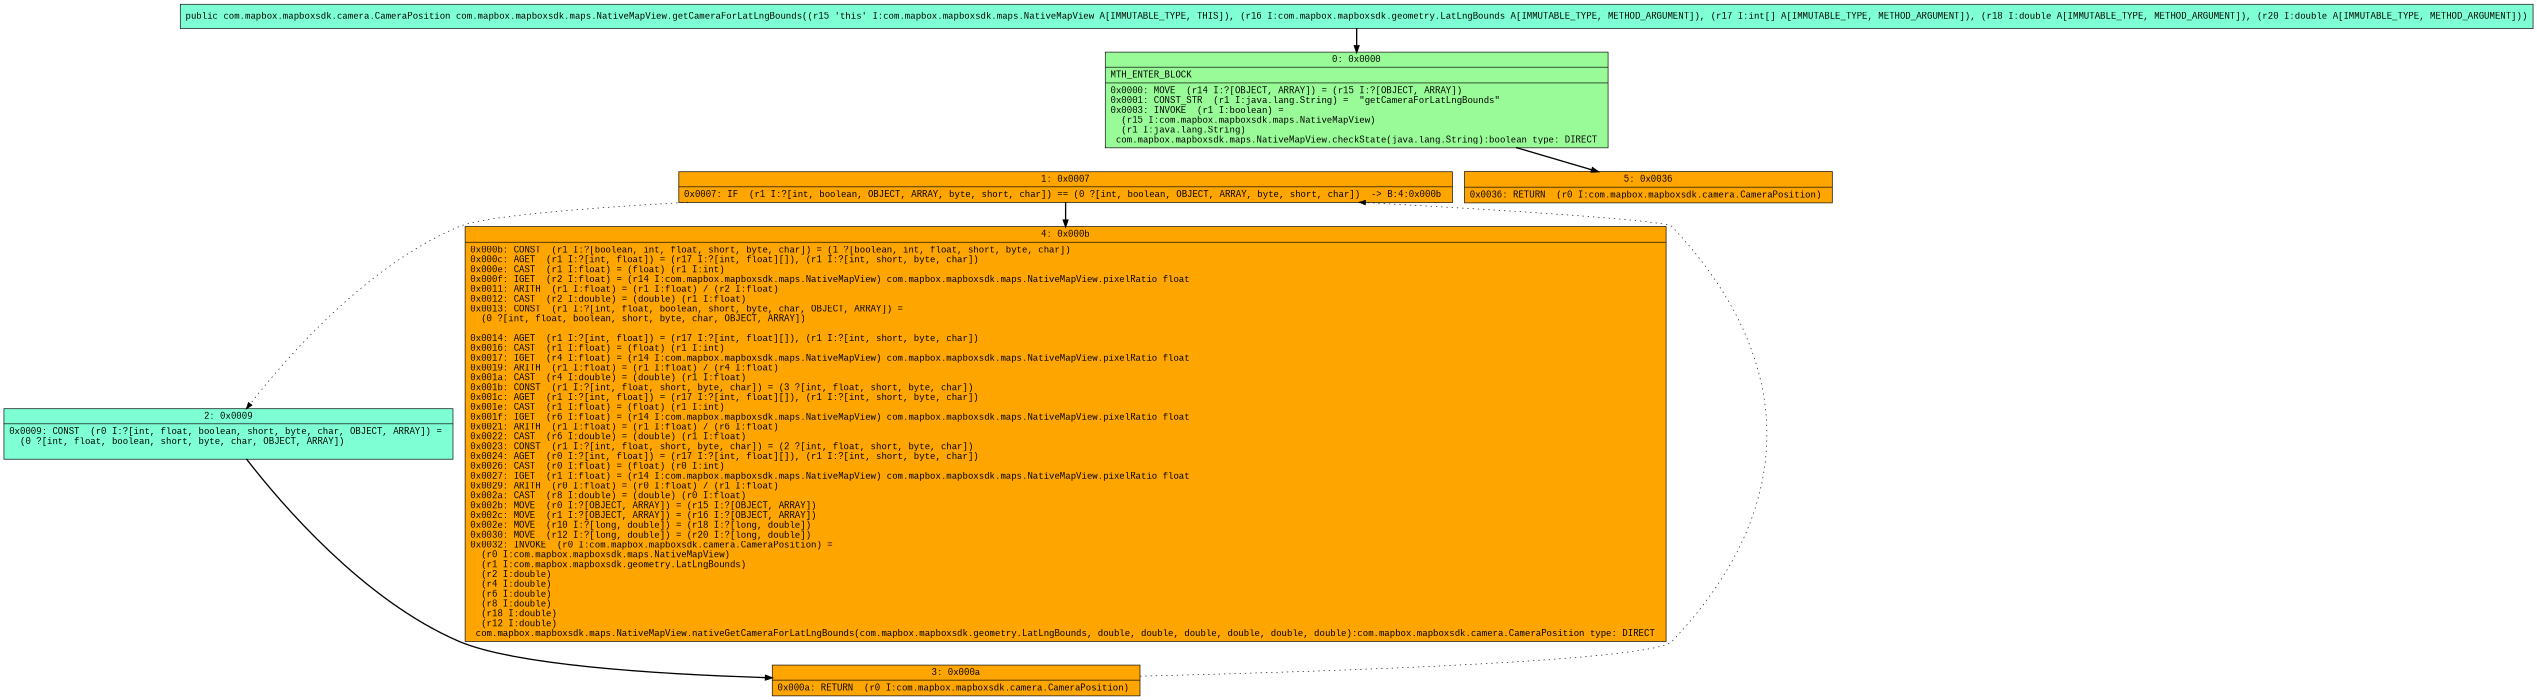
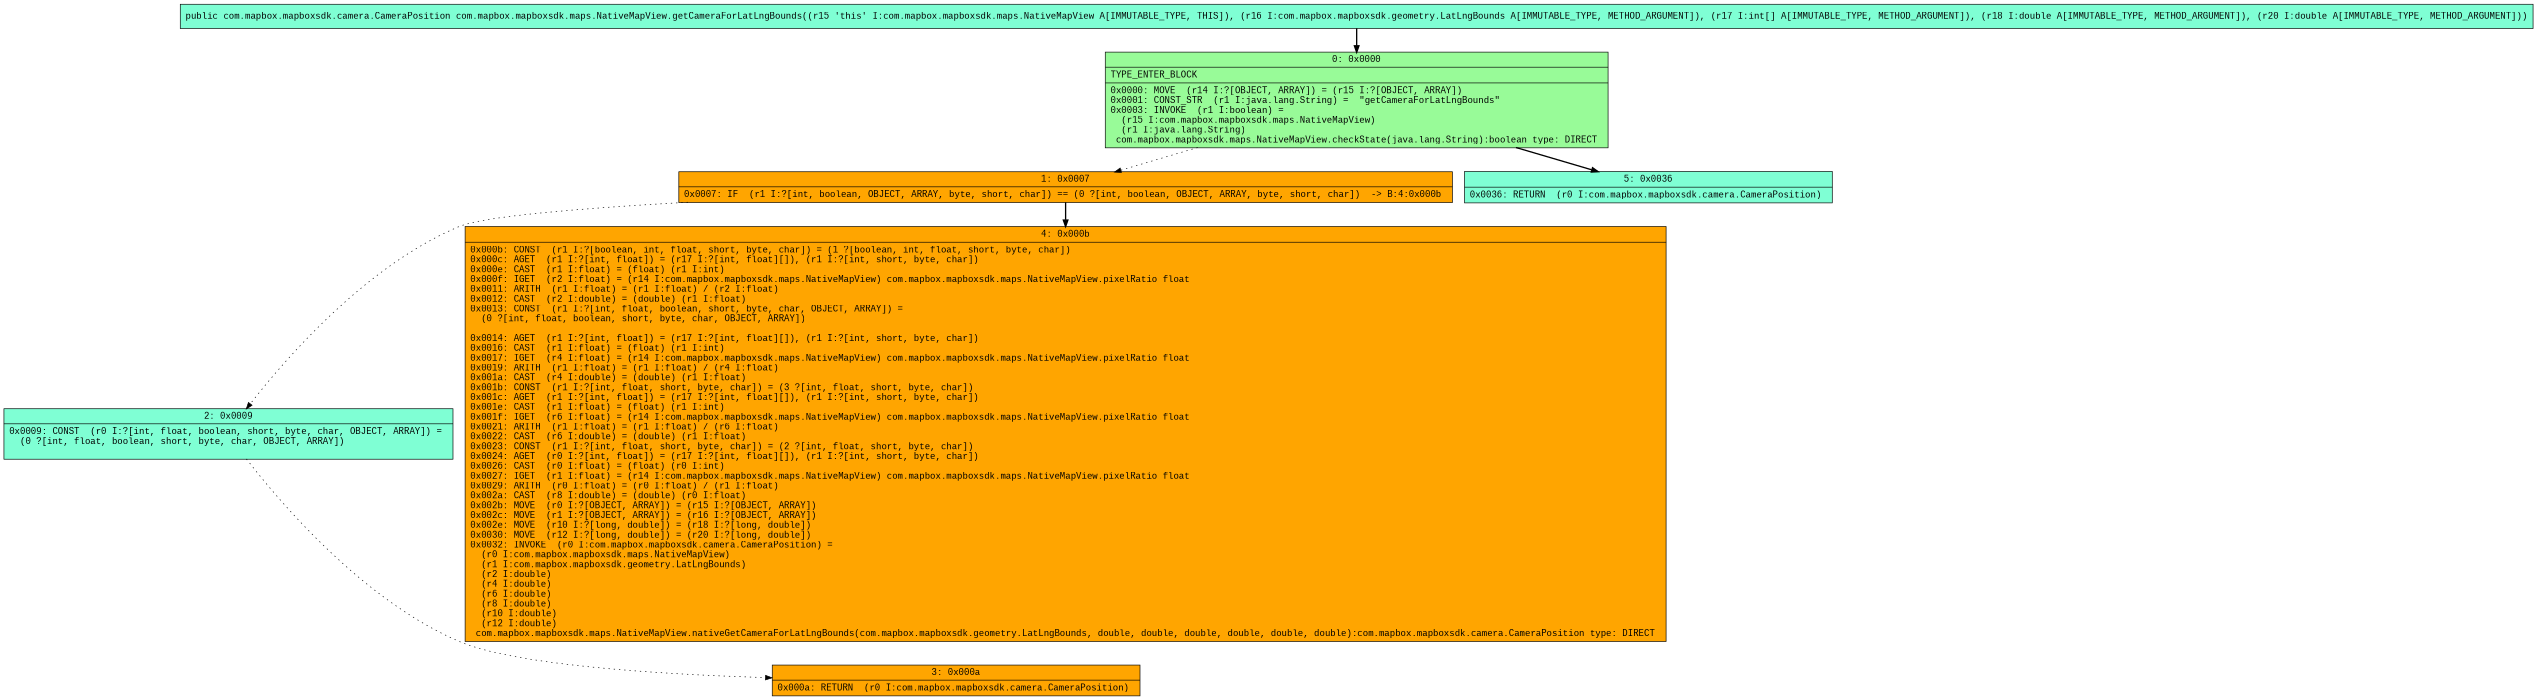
node "0: 0x0000": text "MTH_ENTER_BLOCK" -> "TYPE_ENTER_BLOCK"
node "5: 0x0036": fillcolor orange -> aquamarine
edge "3: 0x000a" -> "1: 0x0007": now "0: 0x0000" -> "1: 0x0007"
node "4: 0x000b": text "(r18 I:double)" -> "(r10 I:double)"
edge "2: 0x0009" -> "3: 0x000a": style bold -> dotted
